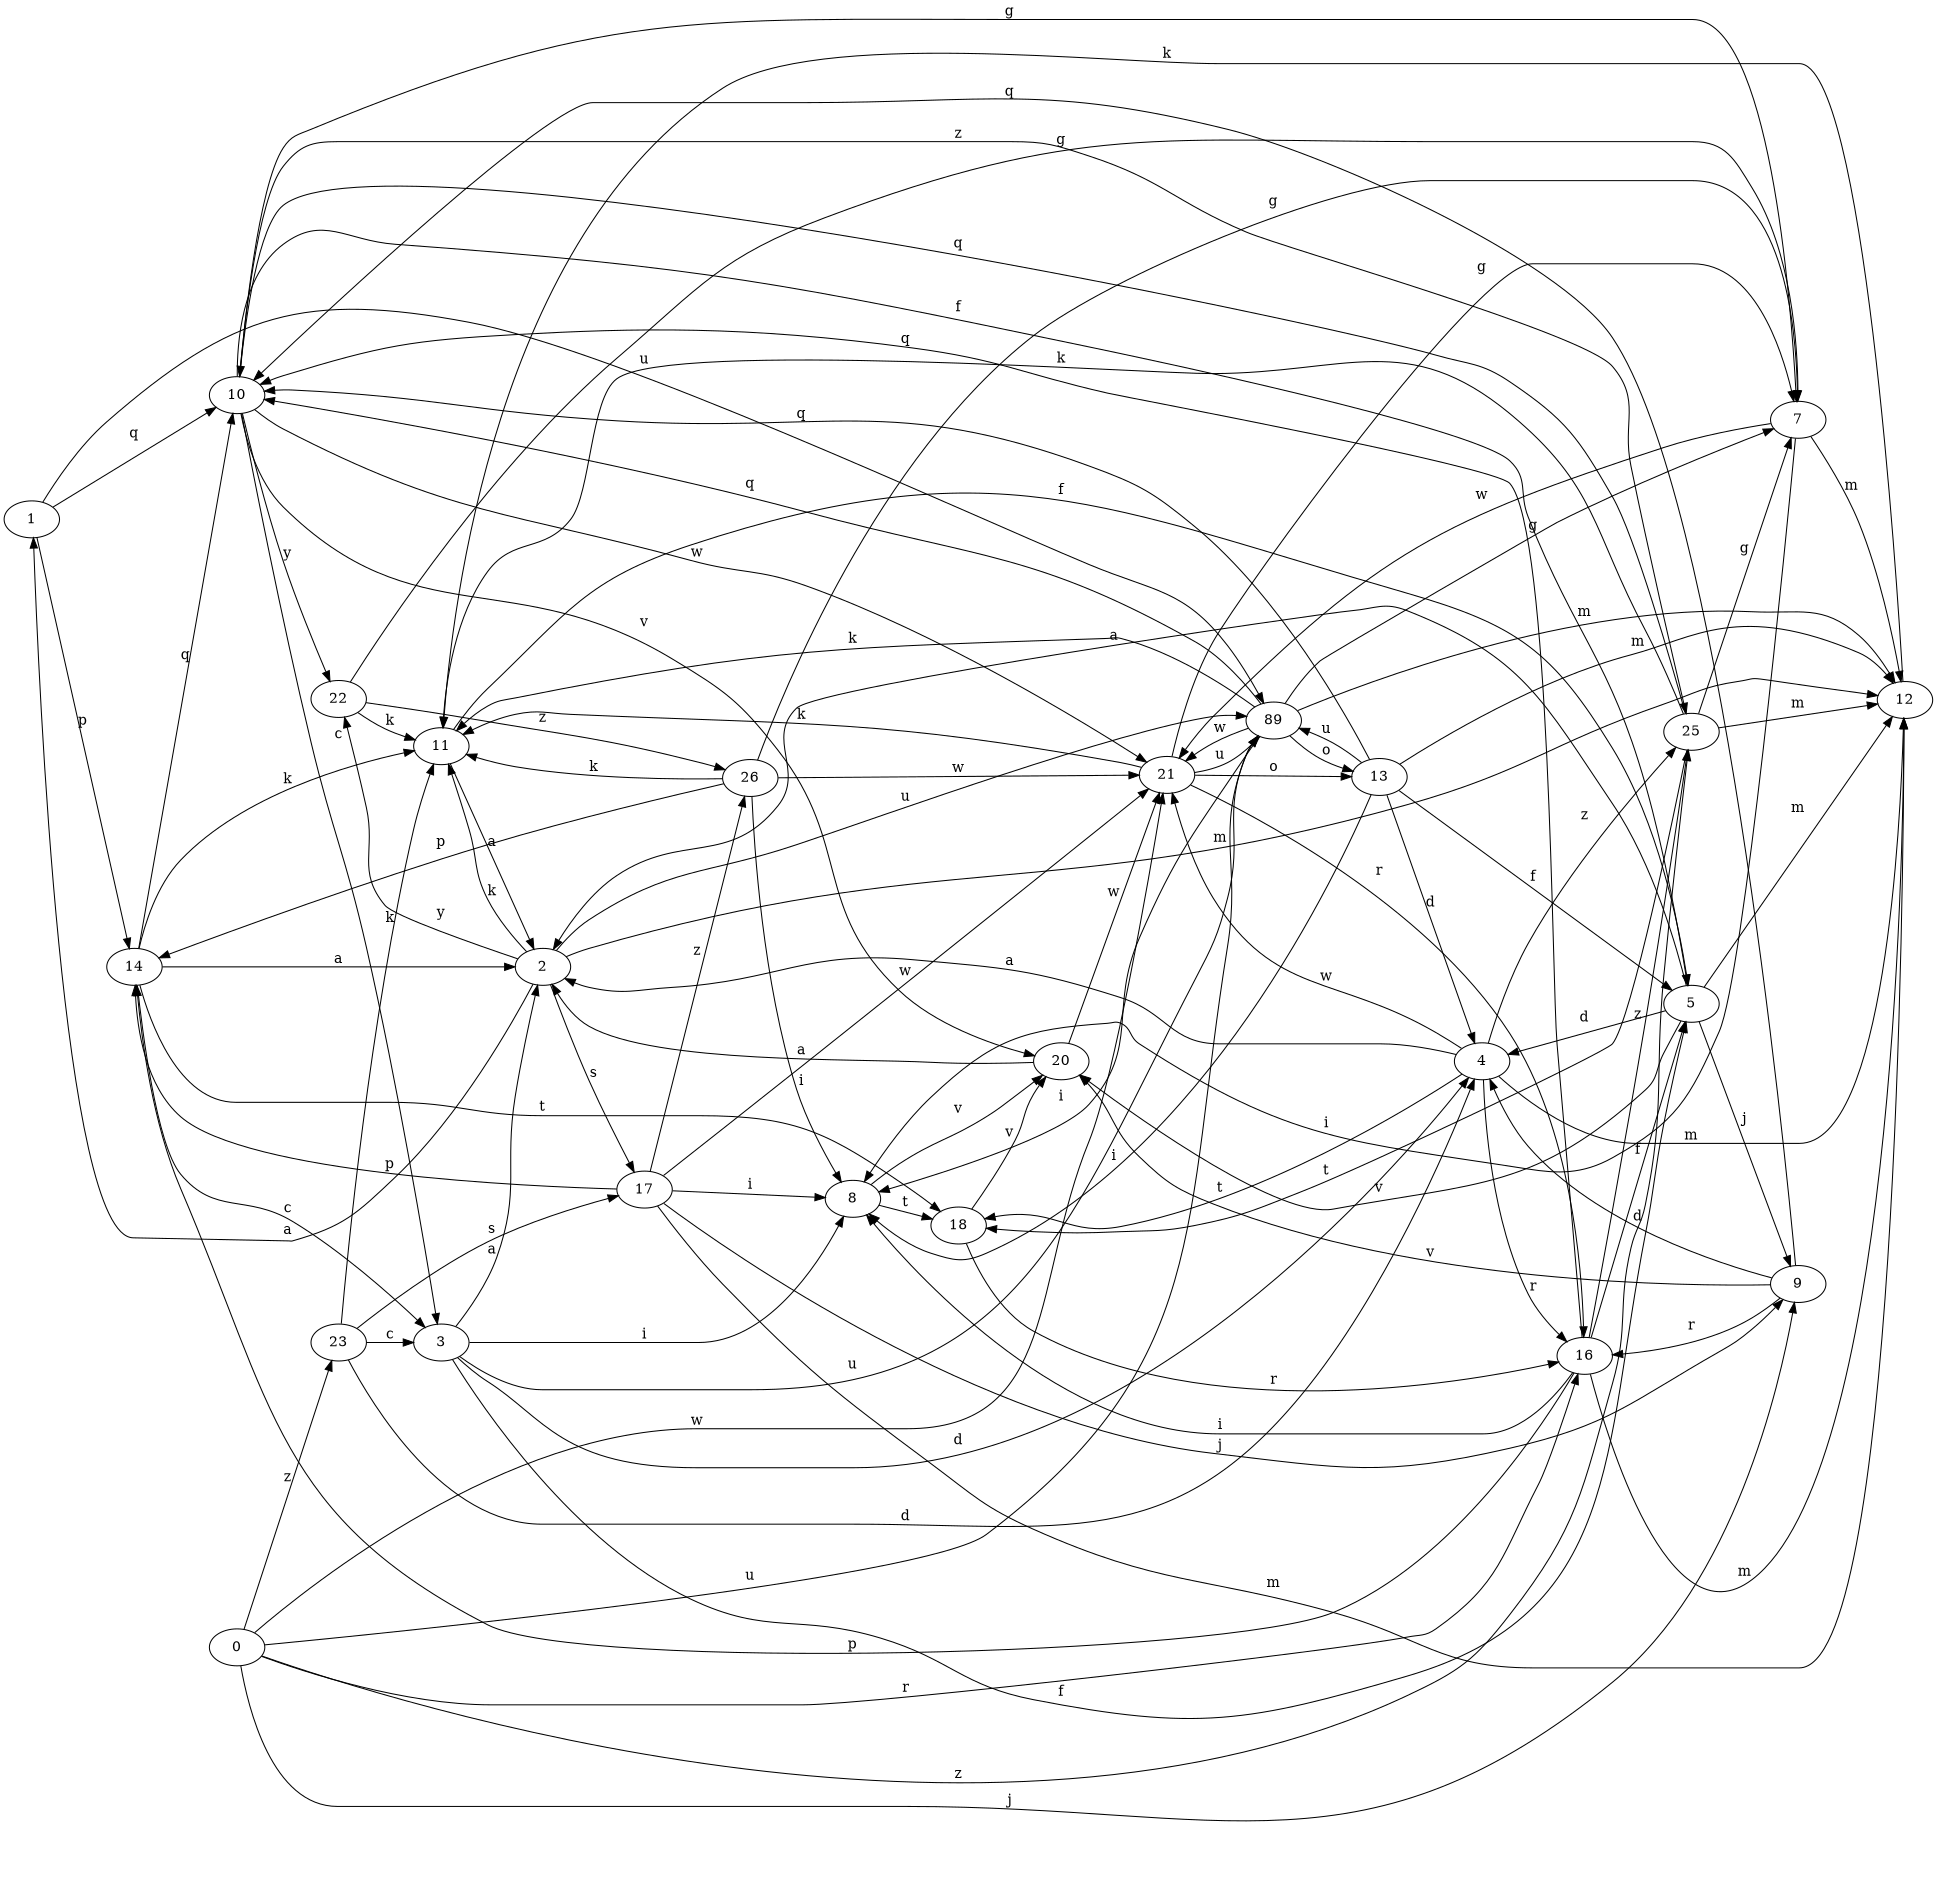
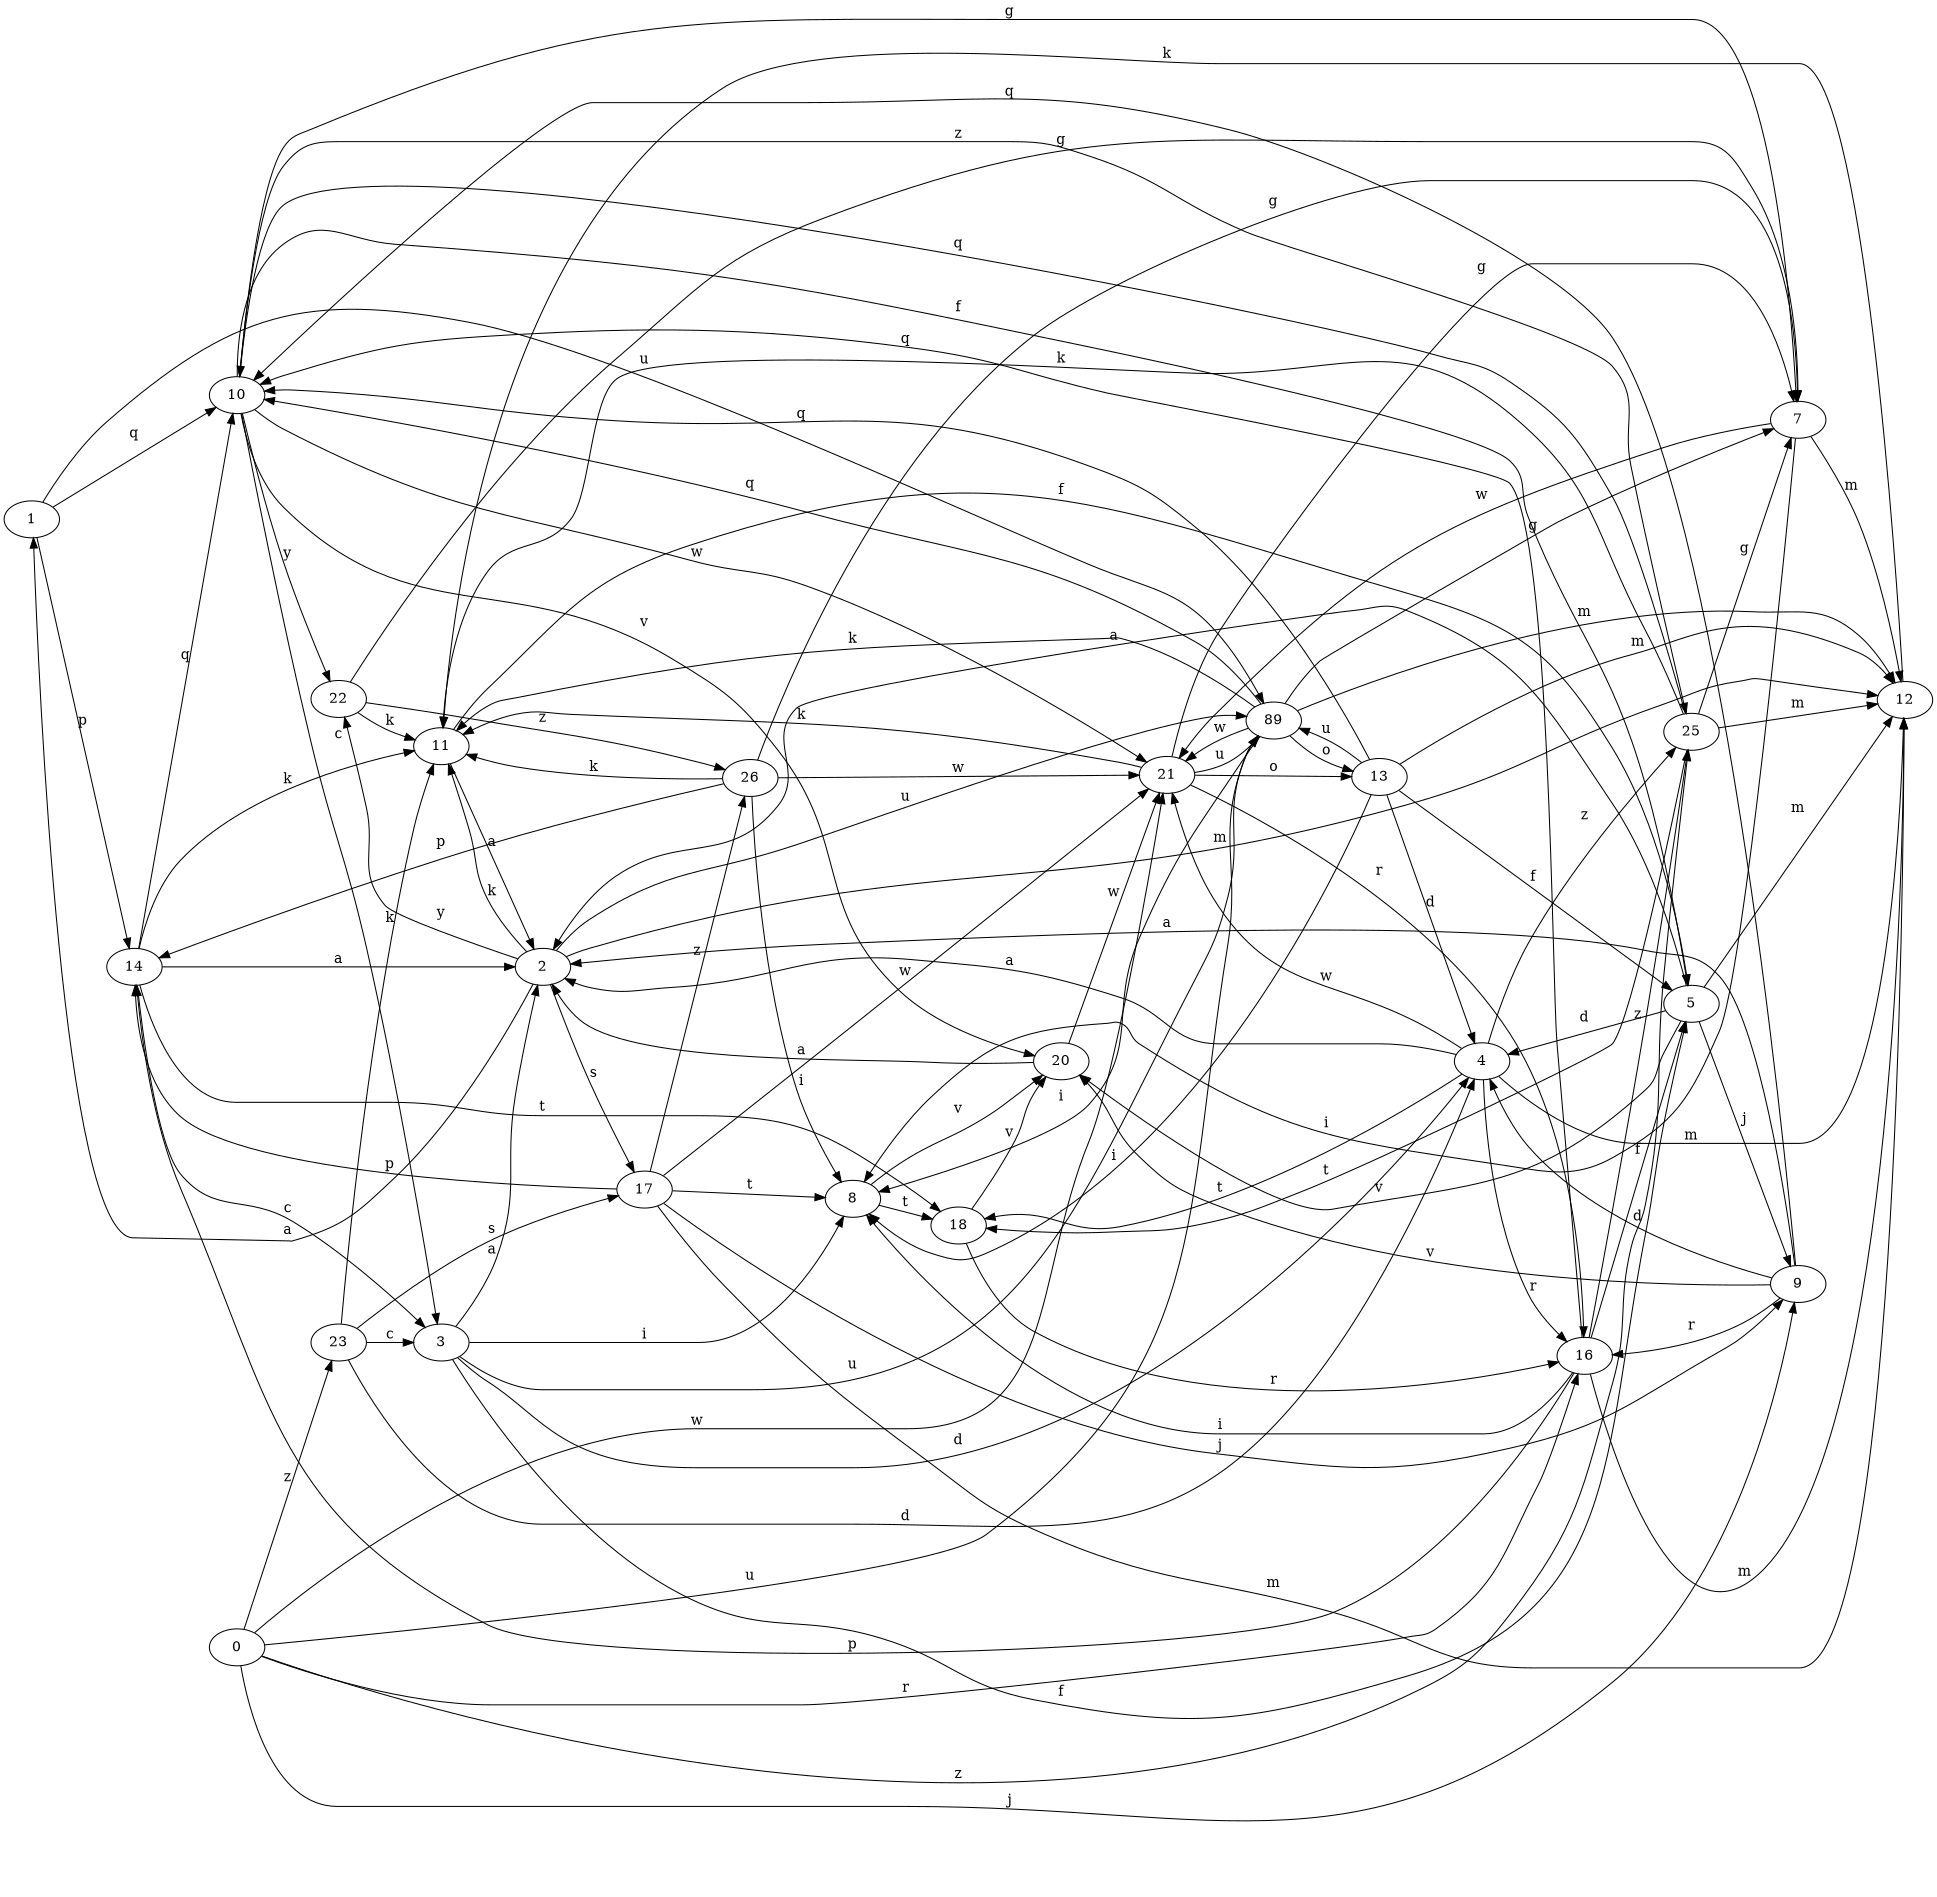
edge "9" -> "2": added, label "a"
edge "17" -> "8": label "i" -> "t"
